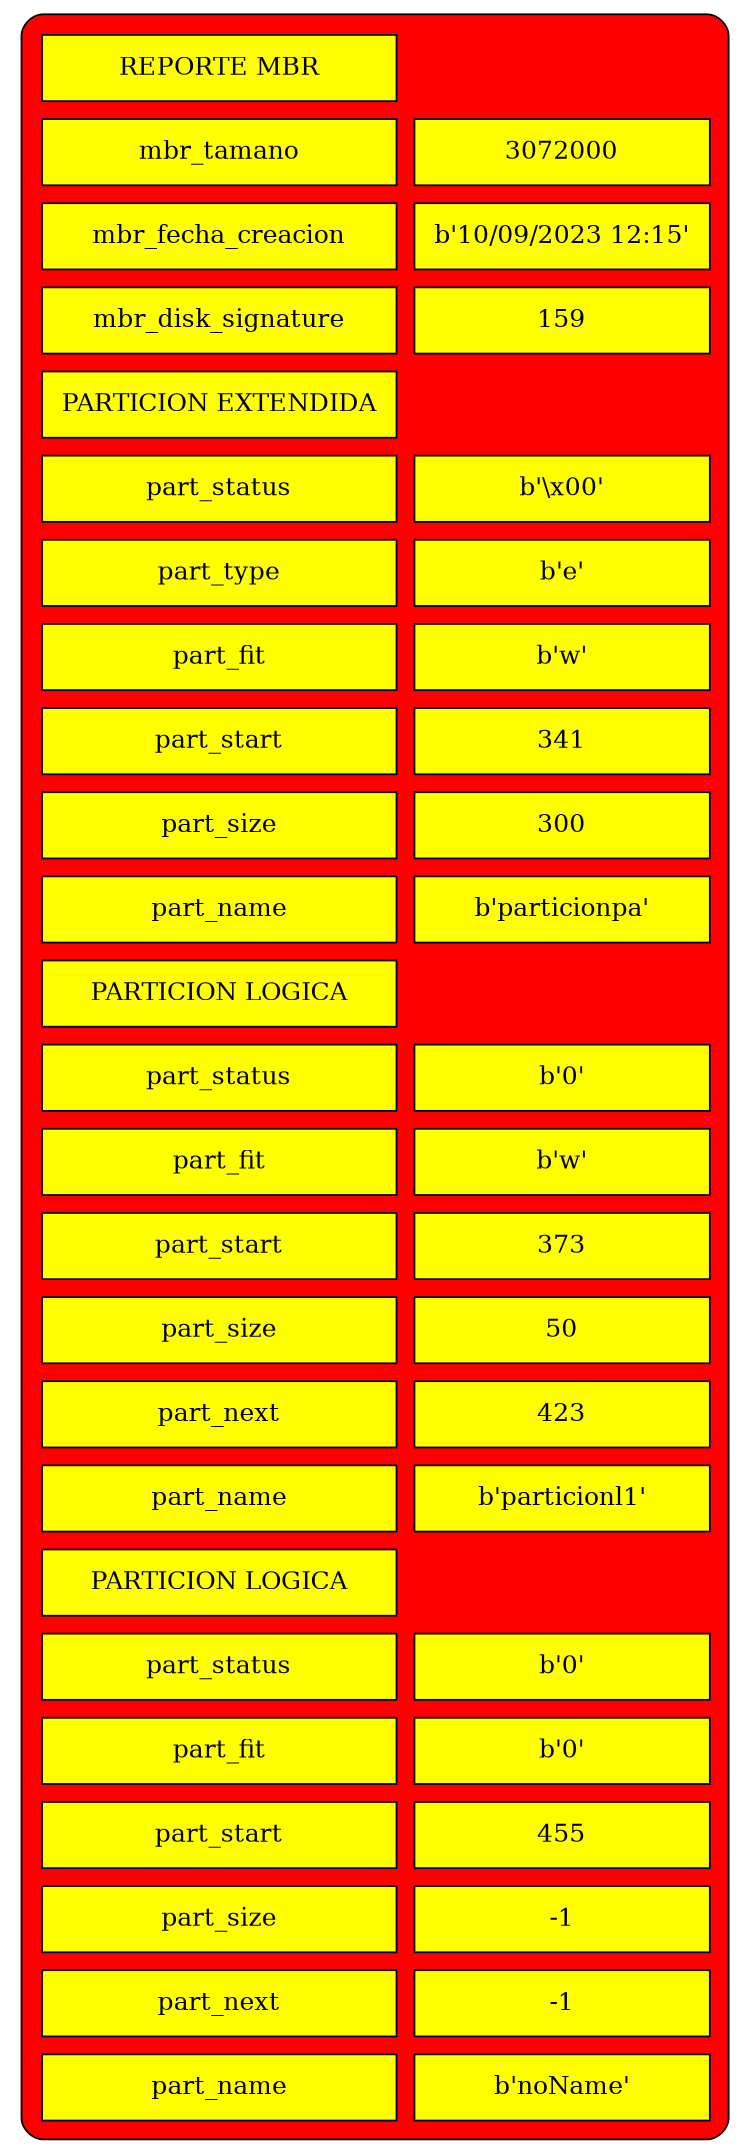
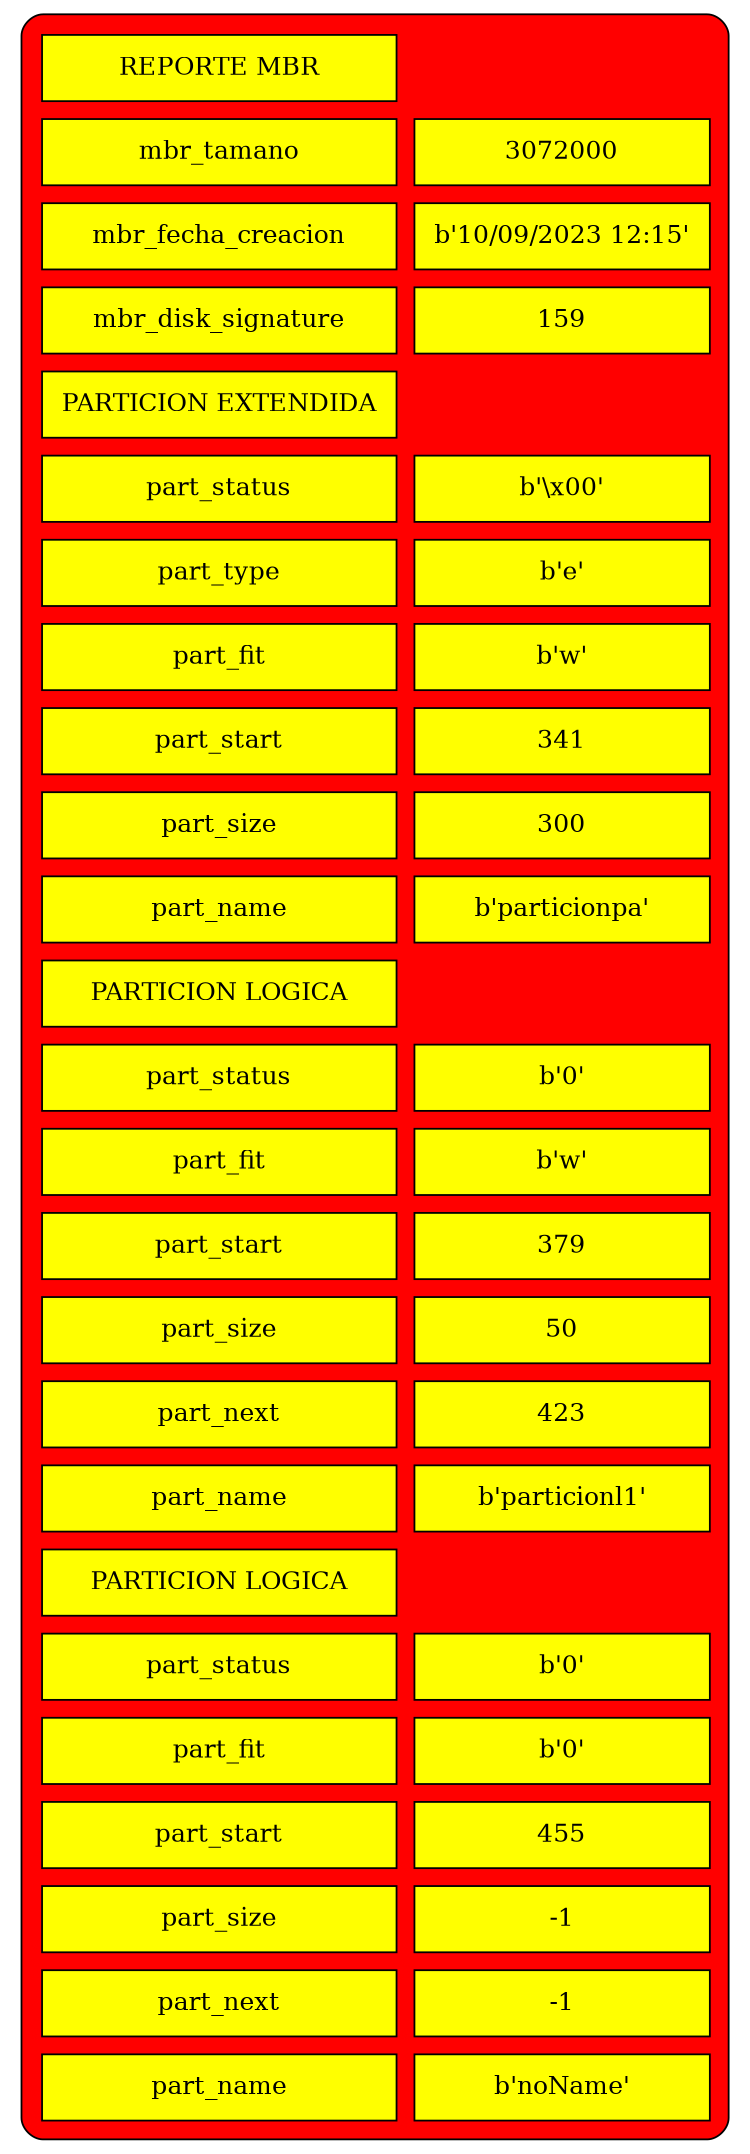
node "REPORTE MBR": text "373" -> "379"
